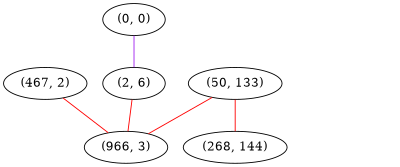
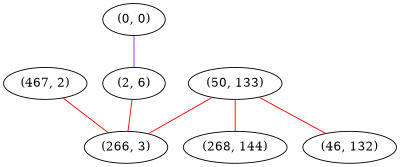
node "(966, 3)": label "(966, 3)" -> "(266, 3)"
node "(46, 132)": added
